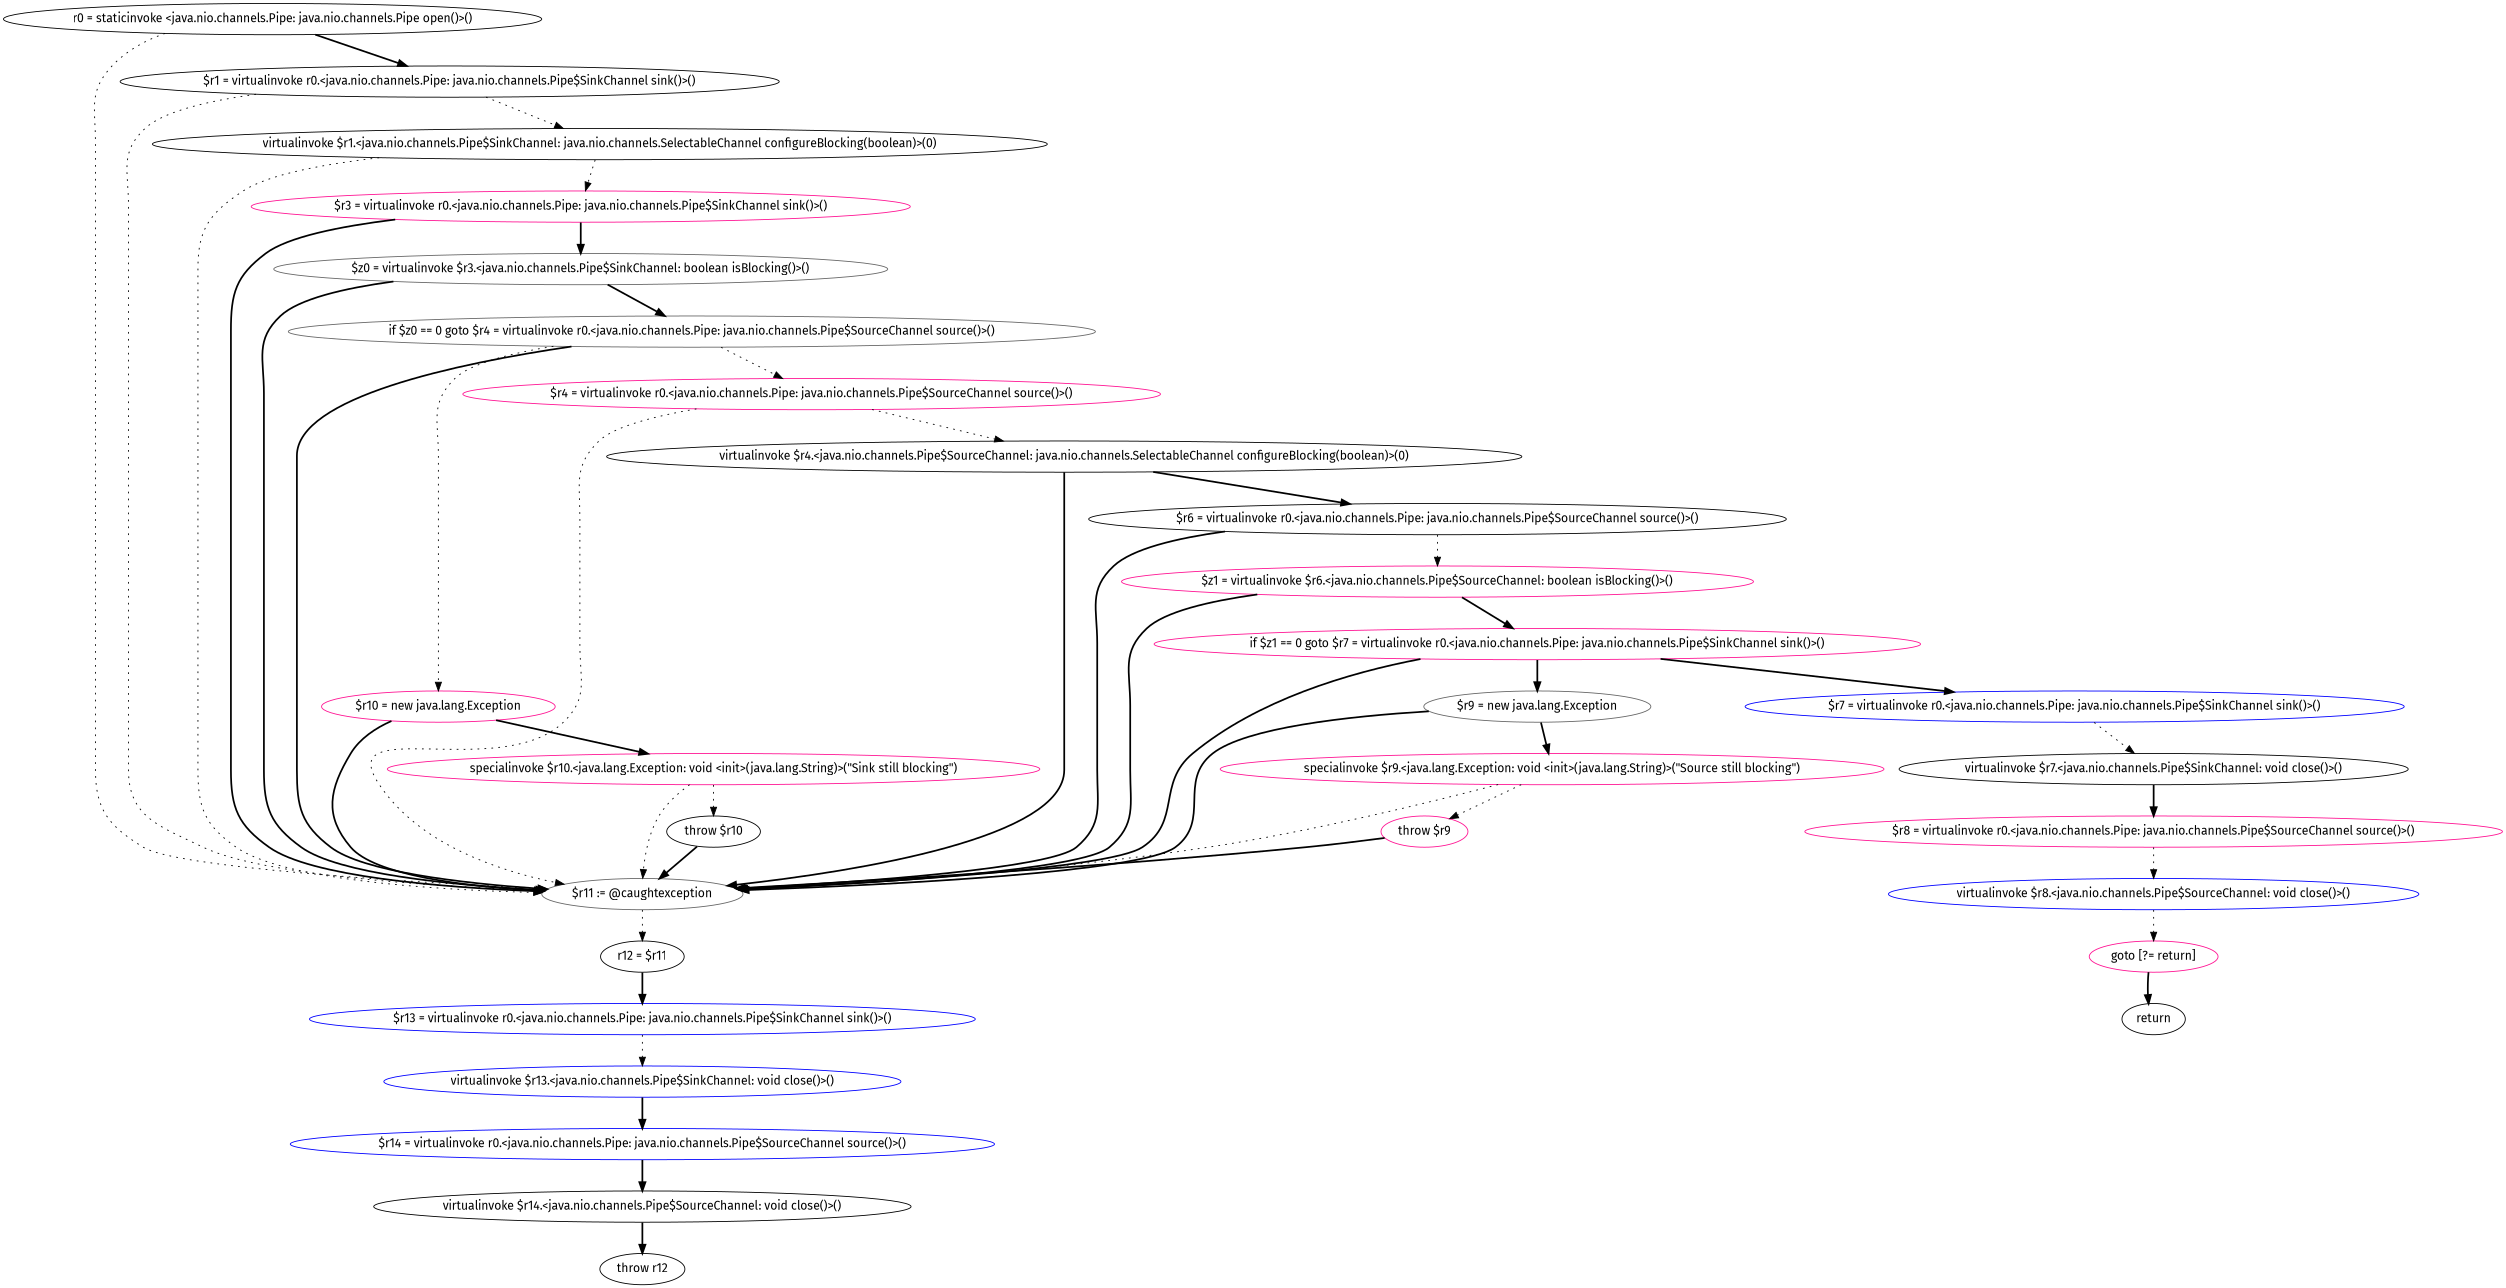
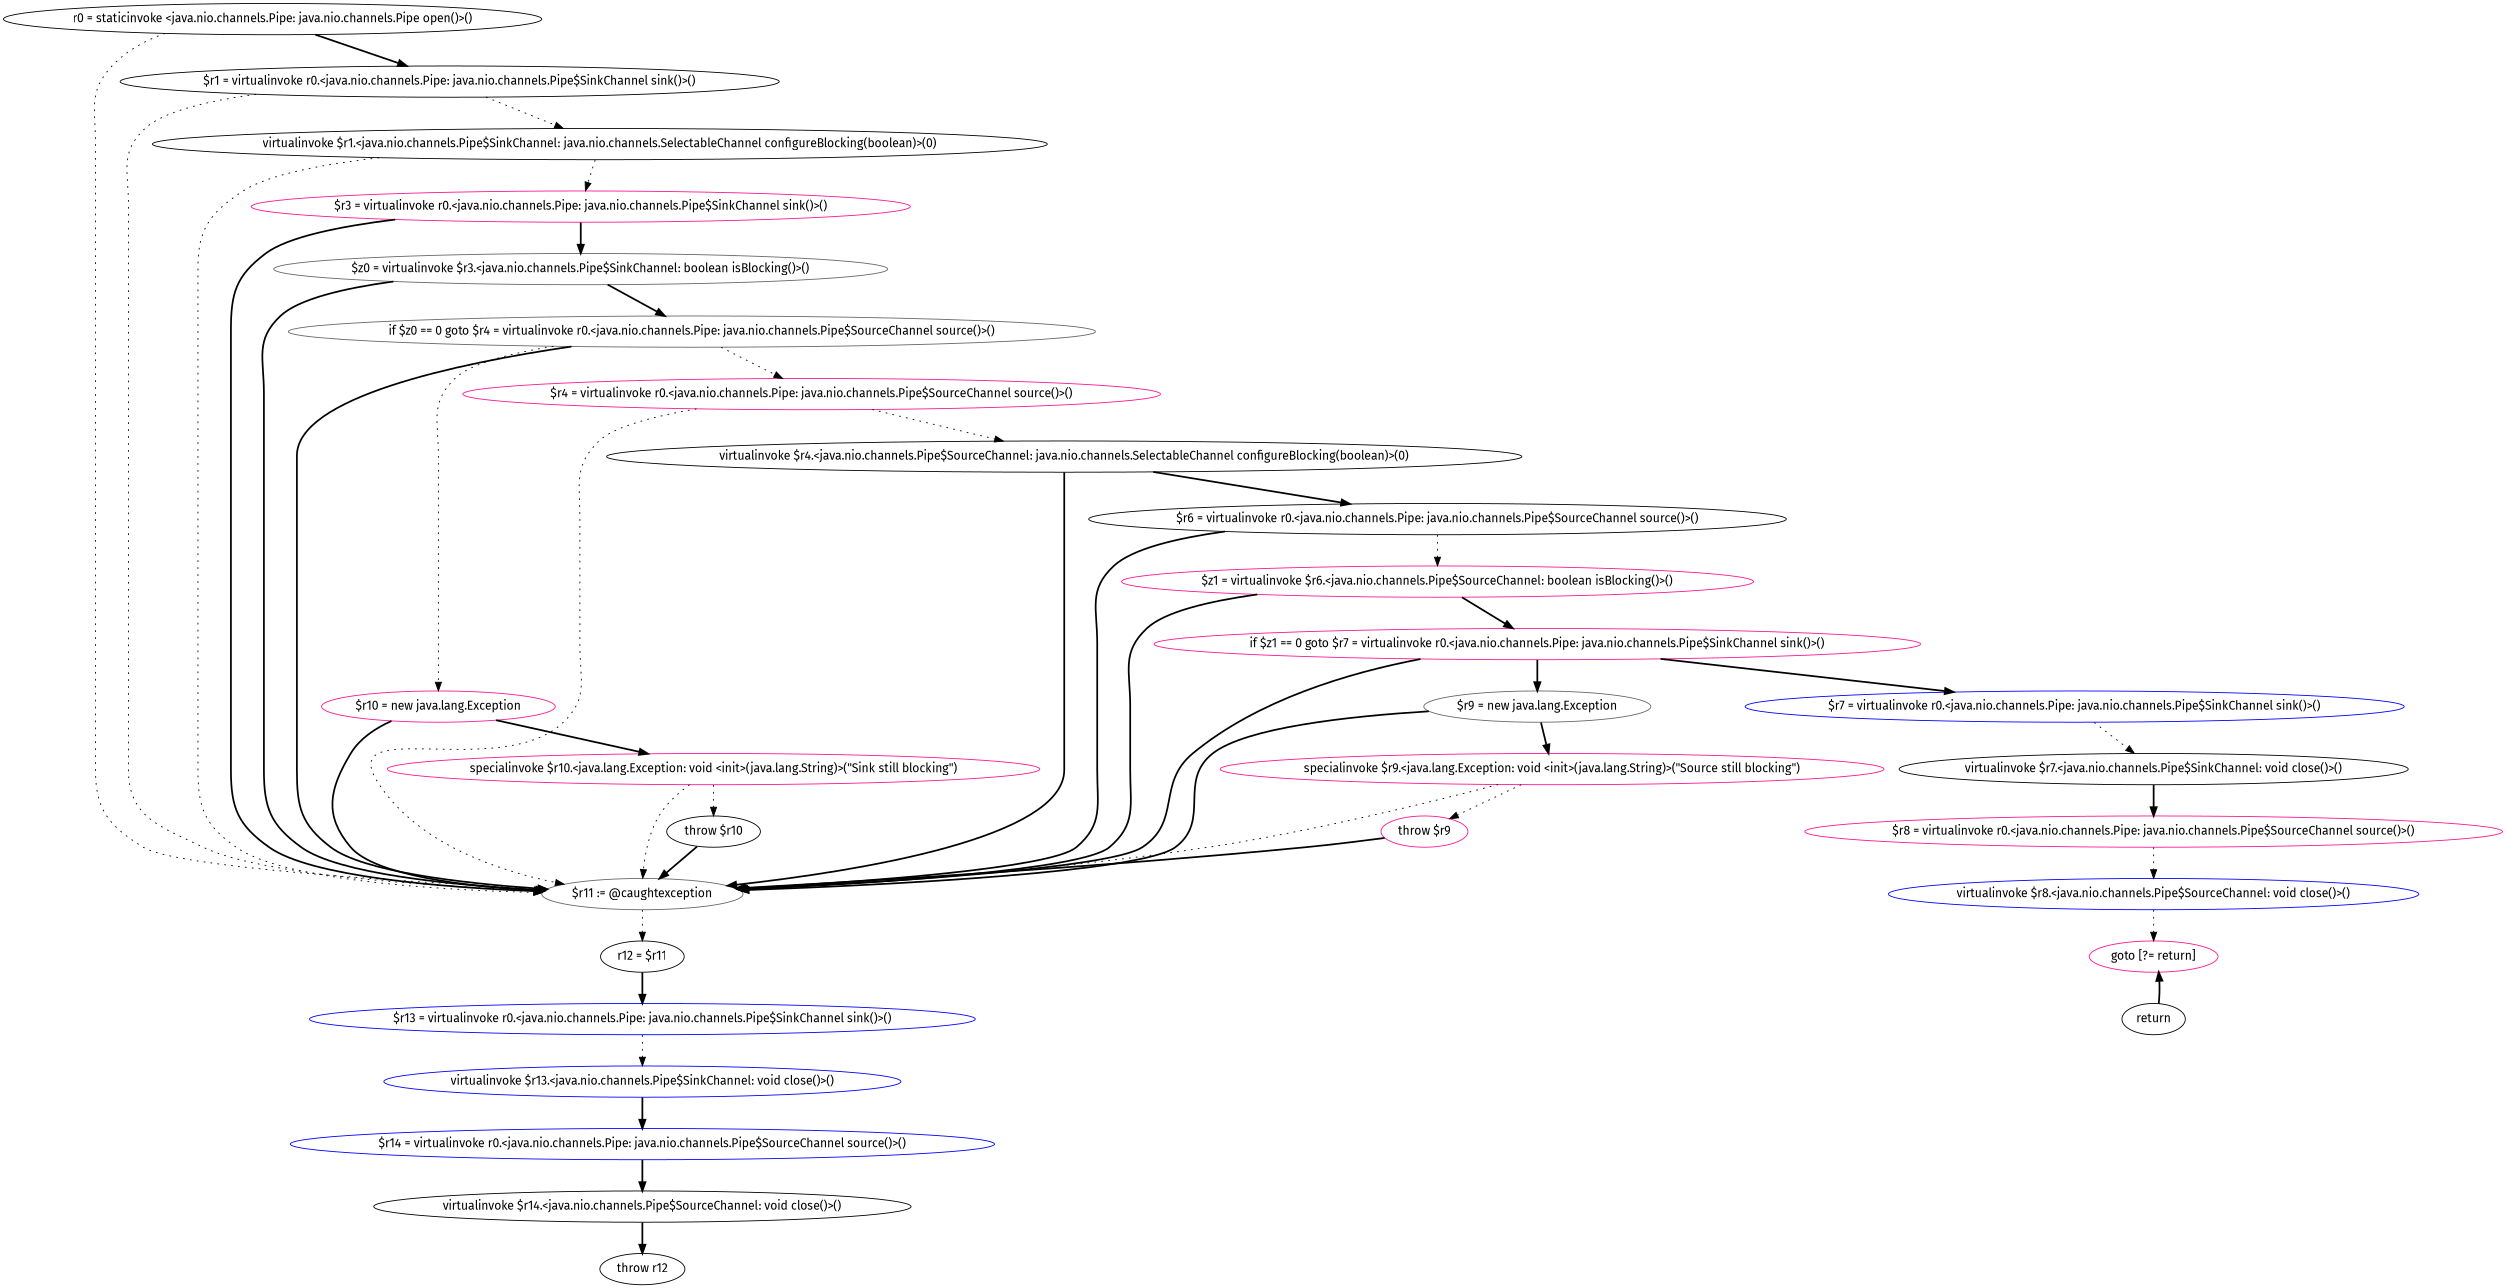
edge "goto [?= return]" -> "return": reversed
